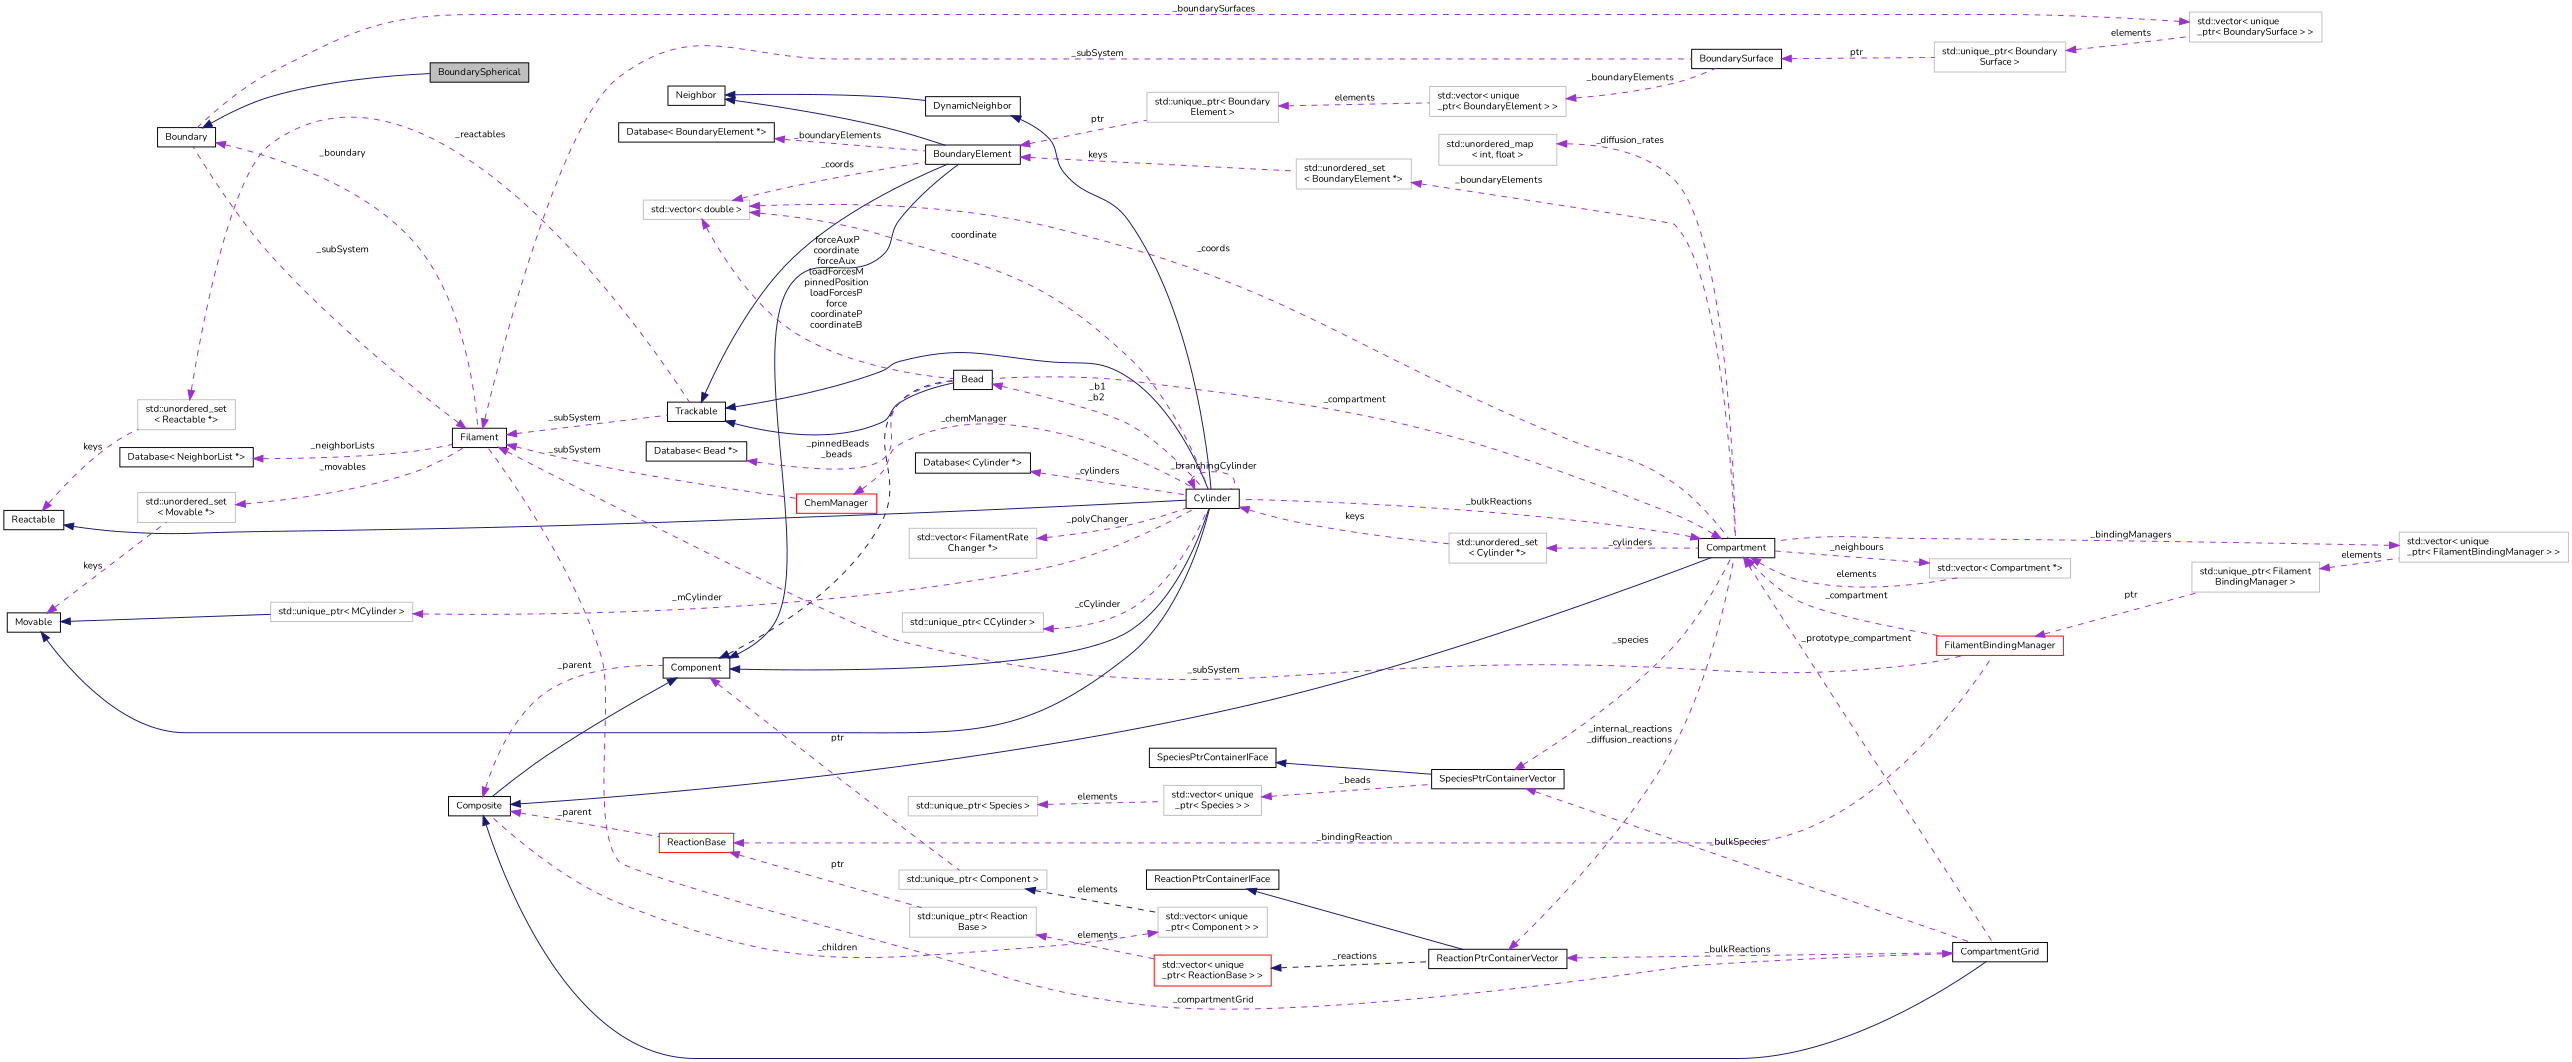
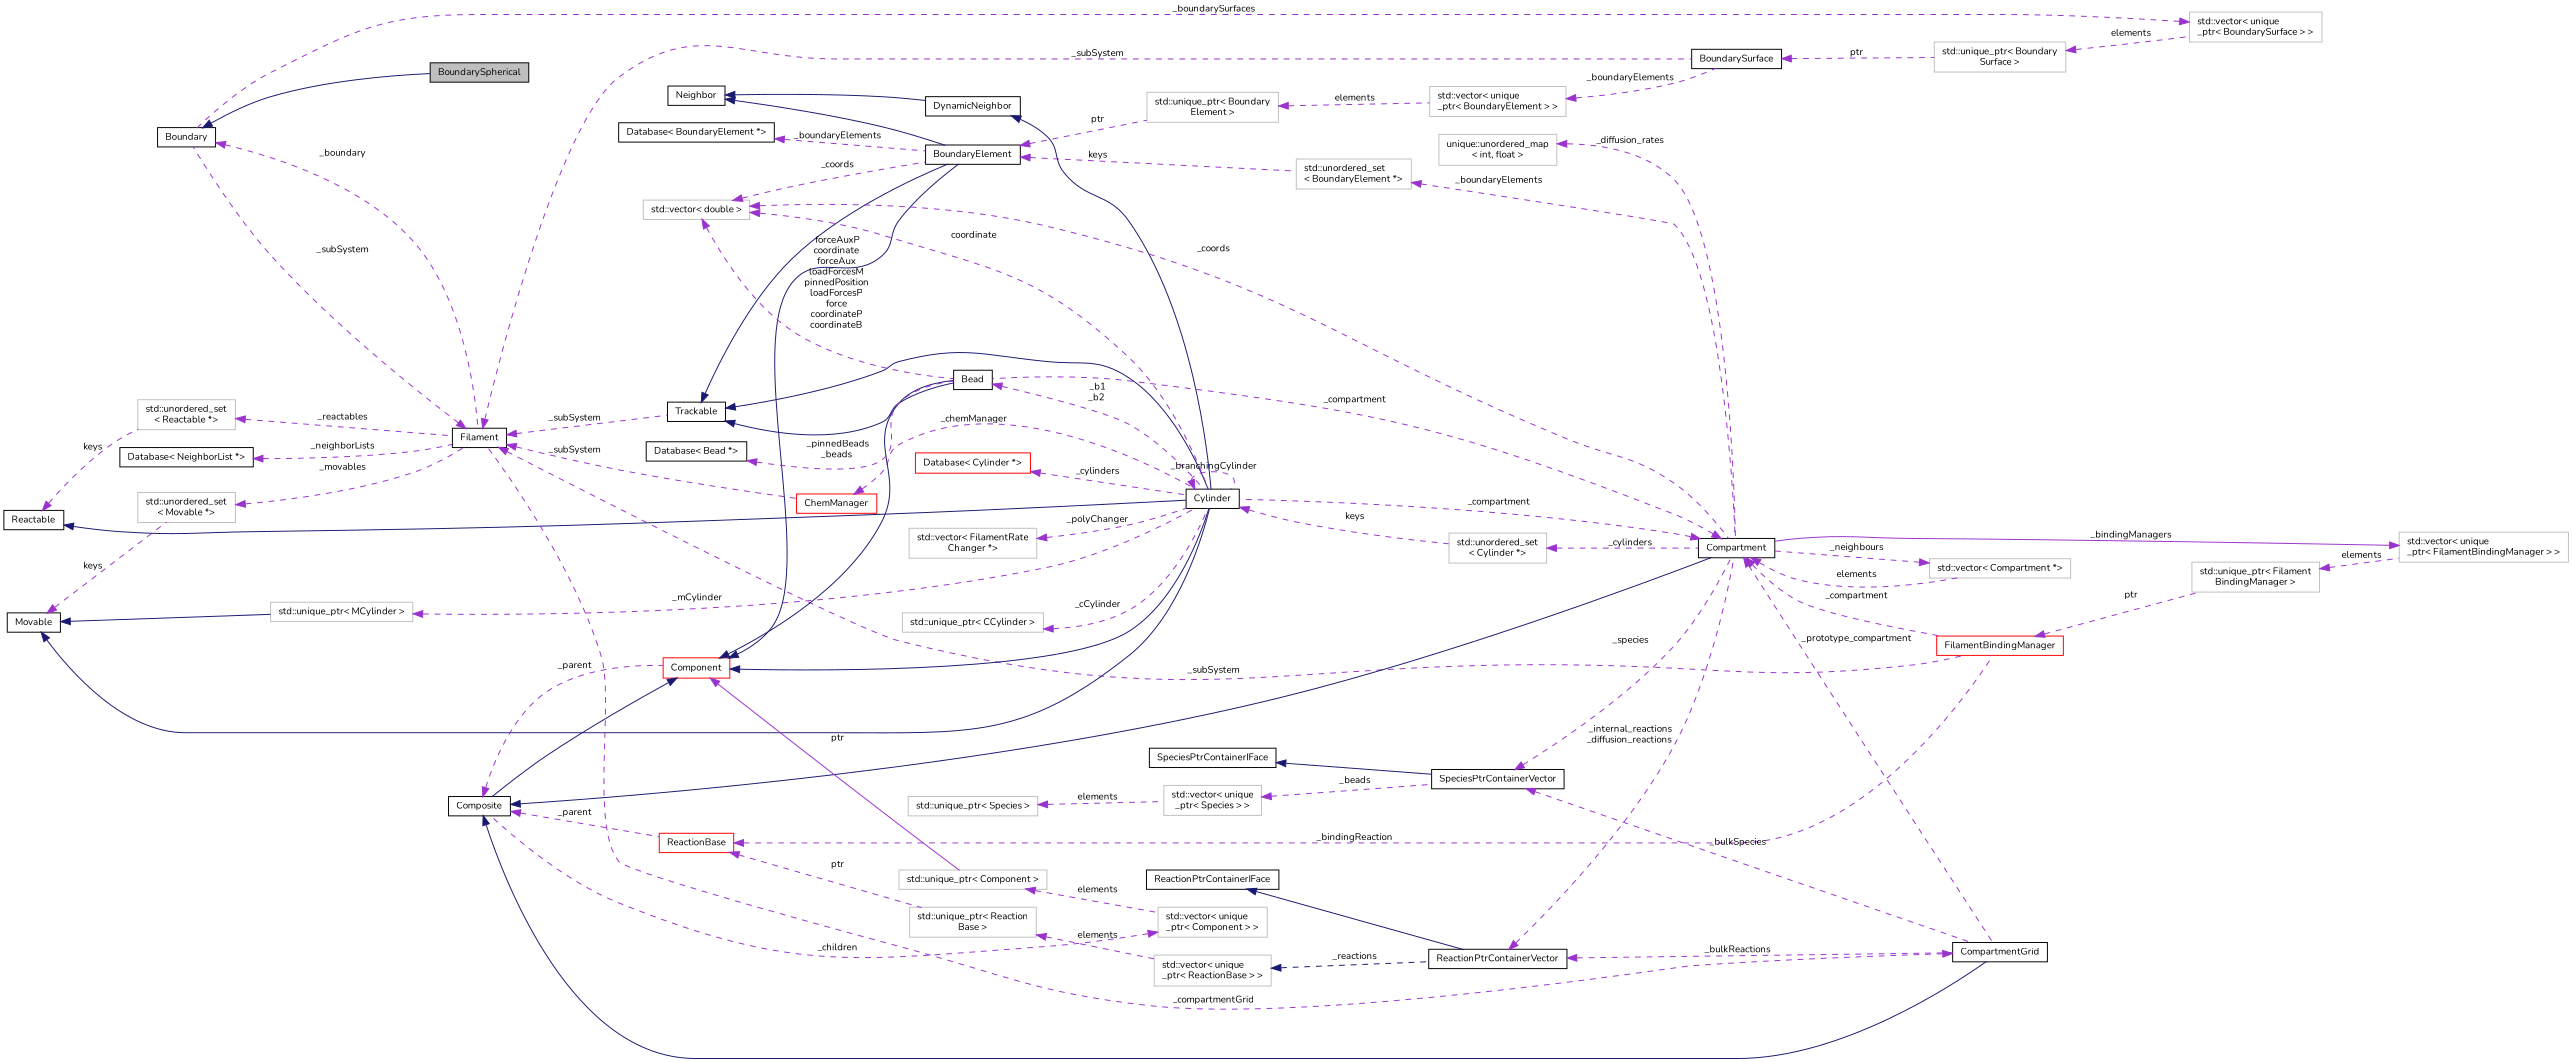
edge "Trackable" -> "std::unordered_set < Reactable *>": now "Filament" -> "std::unordered_set < Reactable *>"
node "std::unordered_map < int, float >": label "std::unordered_map < int, float >" -> "unique::unordered_map < int, float >"
node "Database< Cylinder *>": color black -> red
edge "Cylinder" -> "Compartment": label " _bulkReactions" -> " _compartment"
edge "Bead" -> "Component": style dashed -> solid
edge "Compartment" -> "std::vector< unique _ptr< FilamentBindingManager > >": style dashed -> solid
node "Component": color black -> red
edge "std::unique_ptr< Component >" -> "Component": style dashed -> solid
edge "std::vector< unique _ptr< Component > >" -> "std::unique_ptr< Component >": color midnightblue -> darkorchid3
node "std::vector< unique _ptr< ReactionBase > >": color red -> grey75
